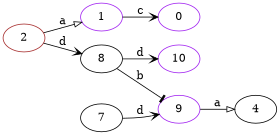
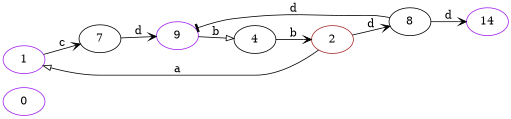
edge "1" -> "0": now "1" -> "7"
edge "4" -> "2": added, label "b"
node "10": label "10" -> "14"
edge "8" -> "9": label "b" -> "d"
edge "9" -> "4": label "a" -> "b"
